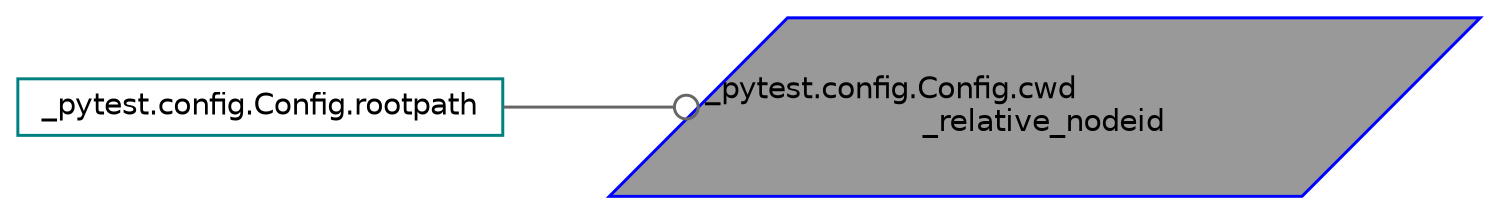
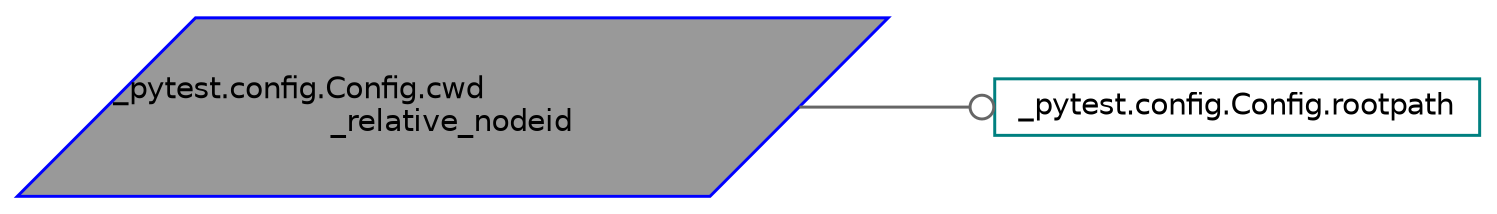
edge "_pytest.config.Config.rootpath" -> "_pytest.config.Config.cwd _relative_nodeid": reversed
